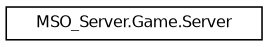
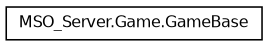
node "MSO_Server.Game.Server": label "MSO_Server.Game.Server" -> "MSO_Server.Game.GameBase"
